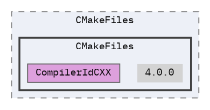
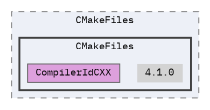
node "4.0.0": label "4.0.0" -> "4.1.0"
